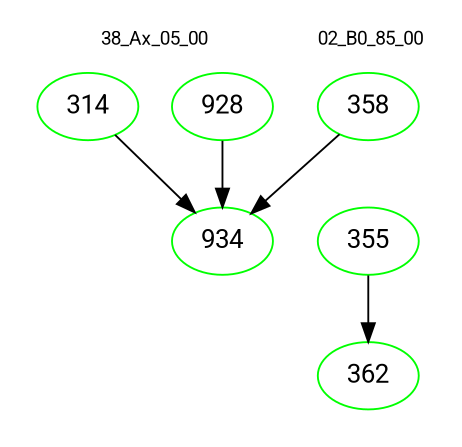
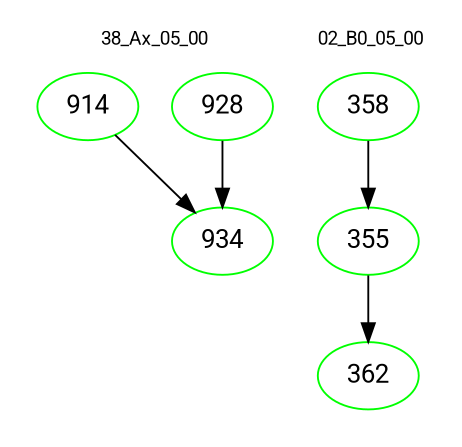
cluster "02_B0_85_00": label "02_B0_85_00" -> "02_B0_05_00"
node "314": label "314" -> "914"
edge "358" -> "934": now "358" -> "355"
